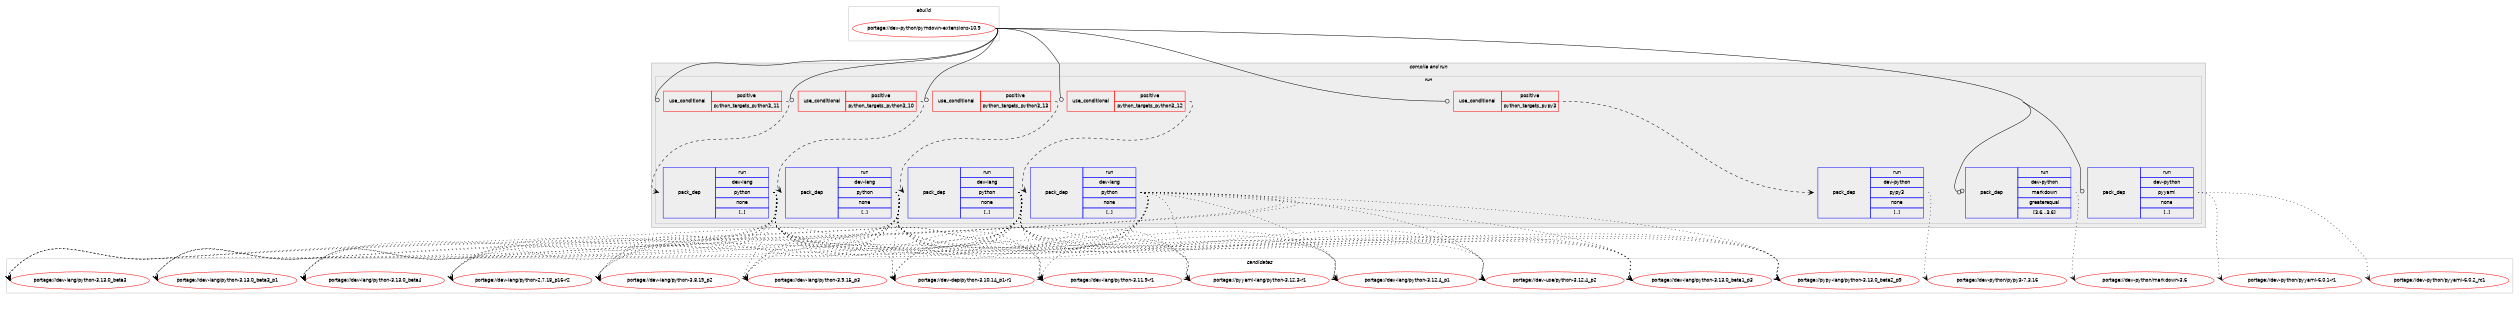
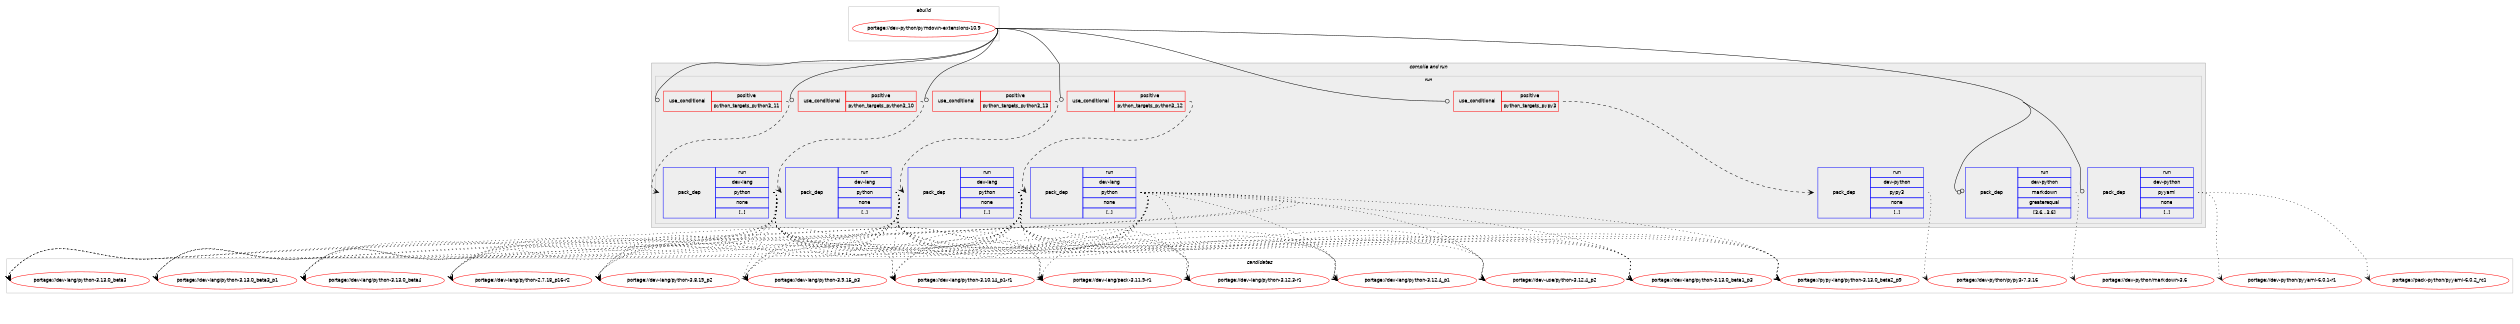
node "portage://dev-dep/python-3.10.14_p1-r1": label "portage://dev-dep/python-3.10.14_p1-r1" -> "portage://dev-lang/python-3.10.14_p1-r1"
node "portage://dev-lang/python-3.11.9-r1": label "portage://dev-lang/python-3.11.9-r1" -> "portage://dev-lang/pack-3.11.9-r1"
node "portage://pyyaml-lang/python-3.12.3-r1": label "portage://pyyaml-lang/python-3.12.3-r1" -> "portage://dev-lang/python-3.12.3-r1"
node "portage://dev-python/pyyaml-6.0.2_rc1": label "portage://dev-python/pyyaml-6.0.2_rc1" -> "portage://pack-python/pyyaml-6.0.2_rc1"
